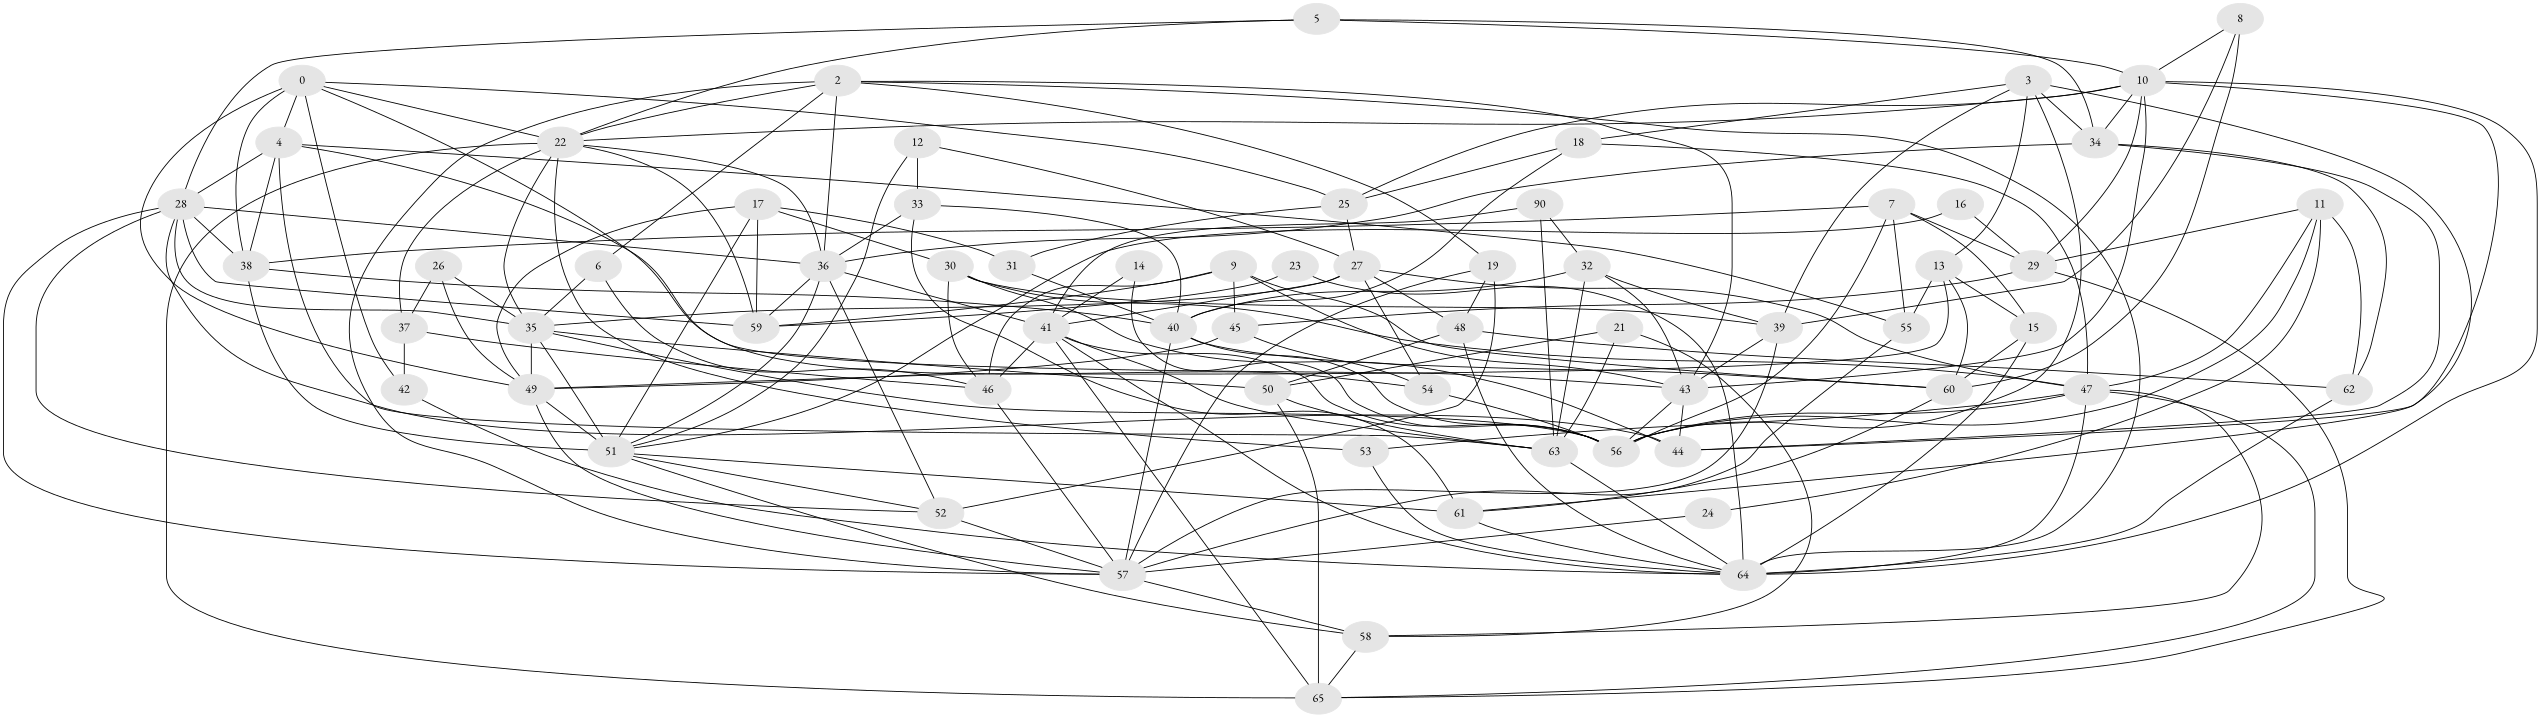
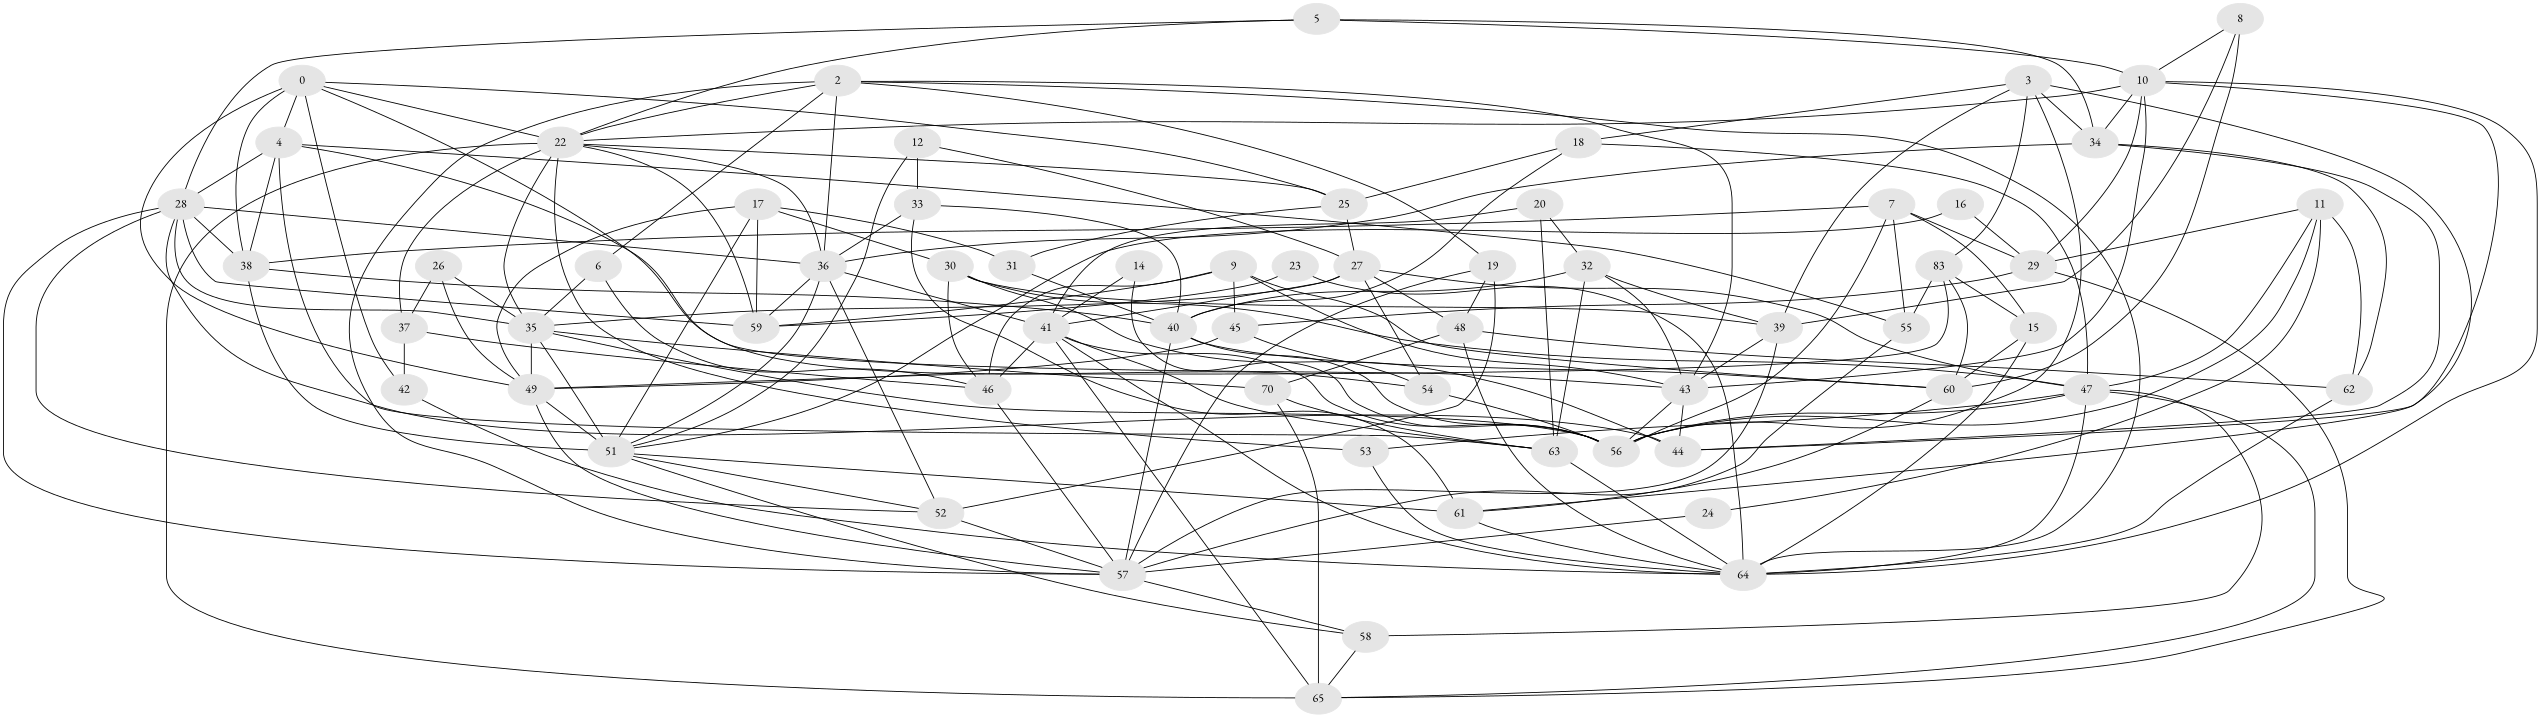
edge "10" -- "25": now "22" -- "25"
node "90": label "90" -> "20"
node "13": label "13" -> "83"
node "21": removed
node "50": label "50" -> "70"
